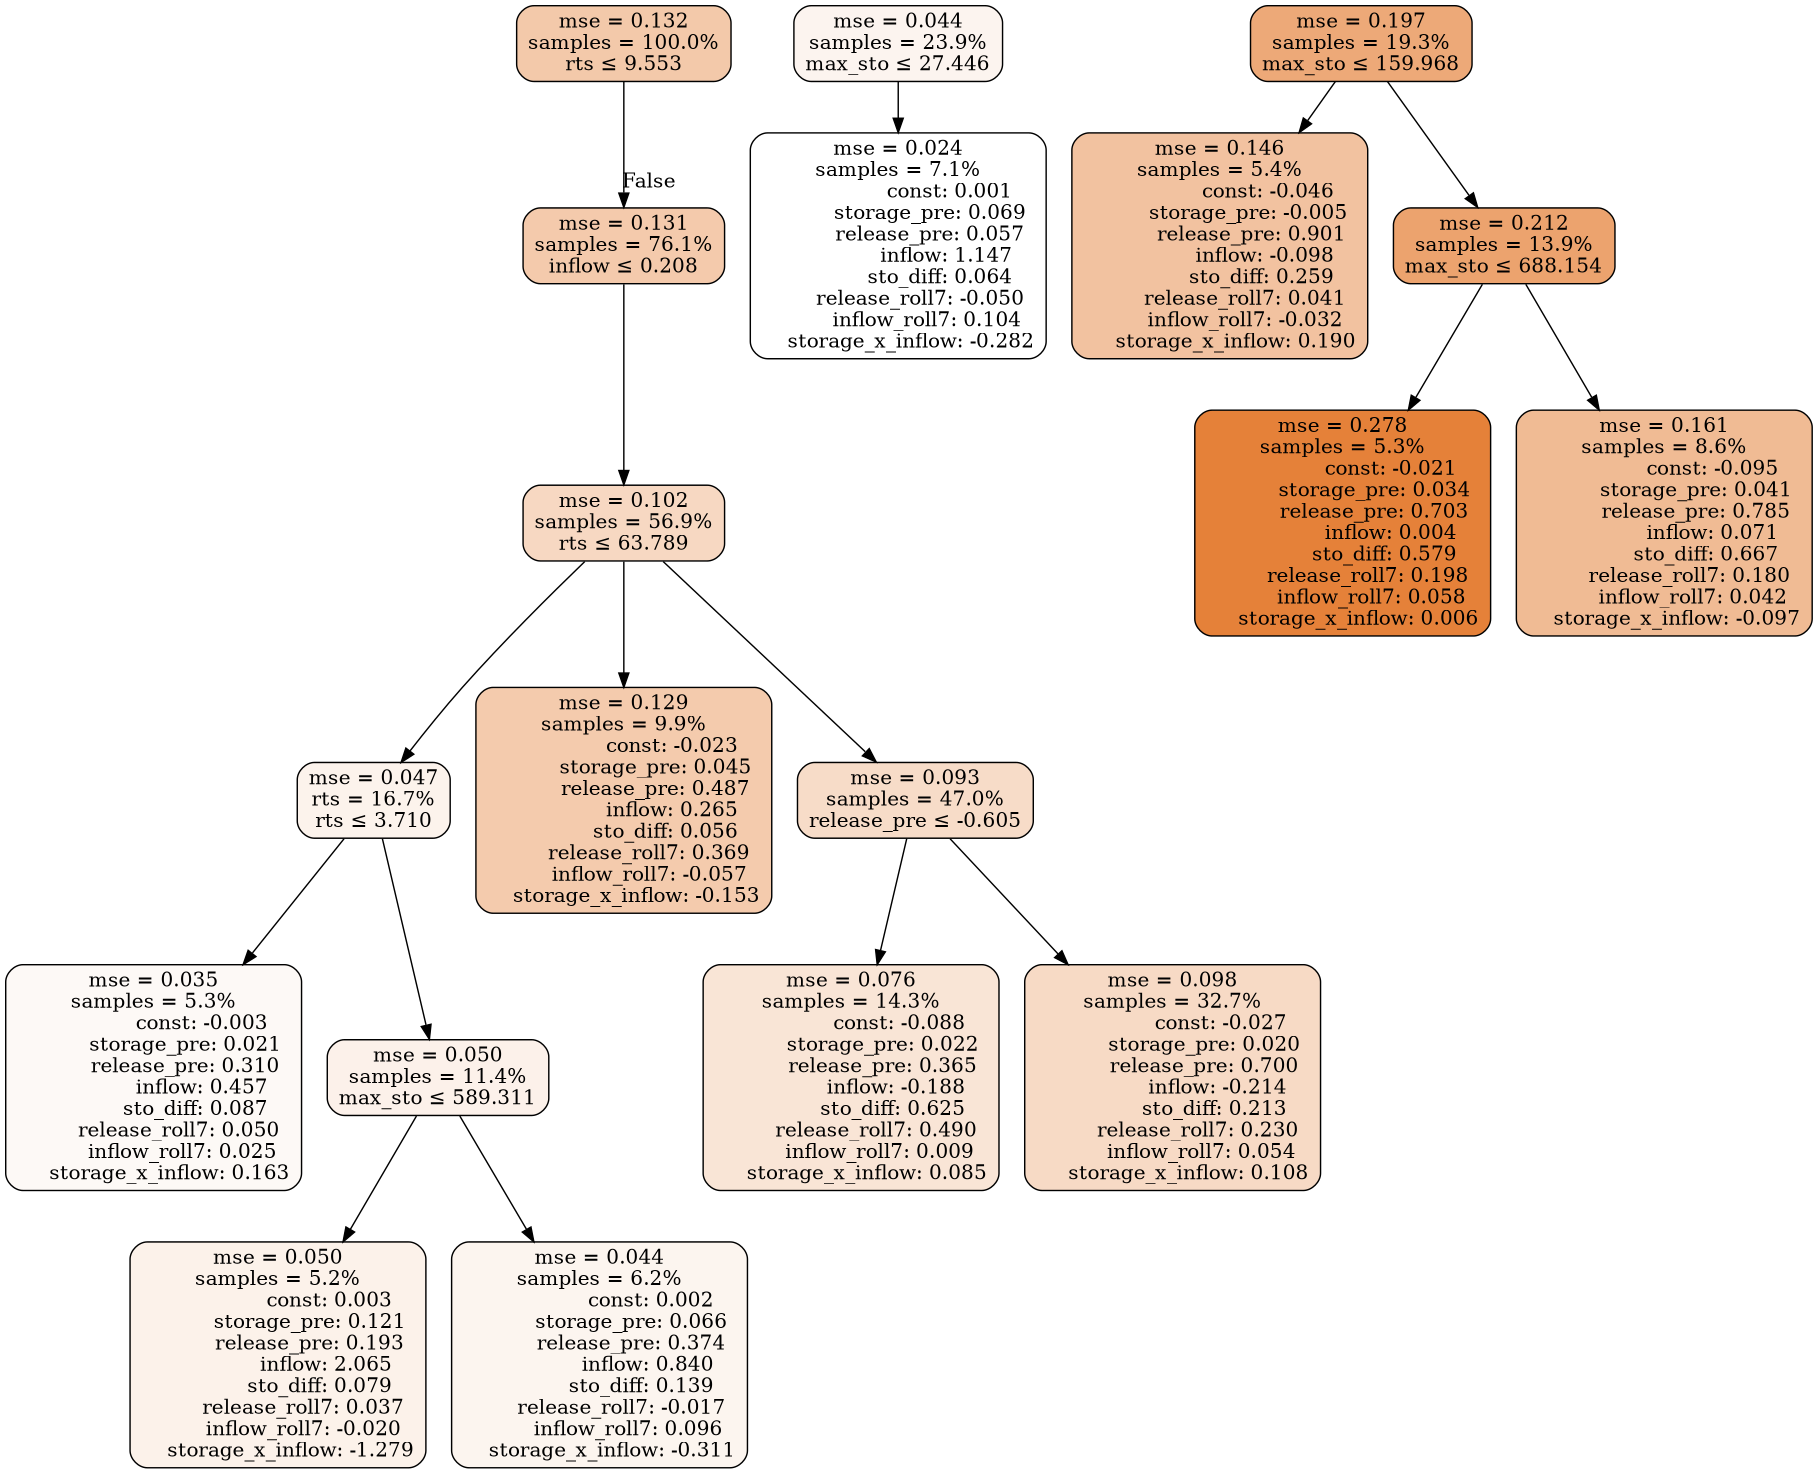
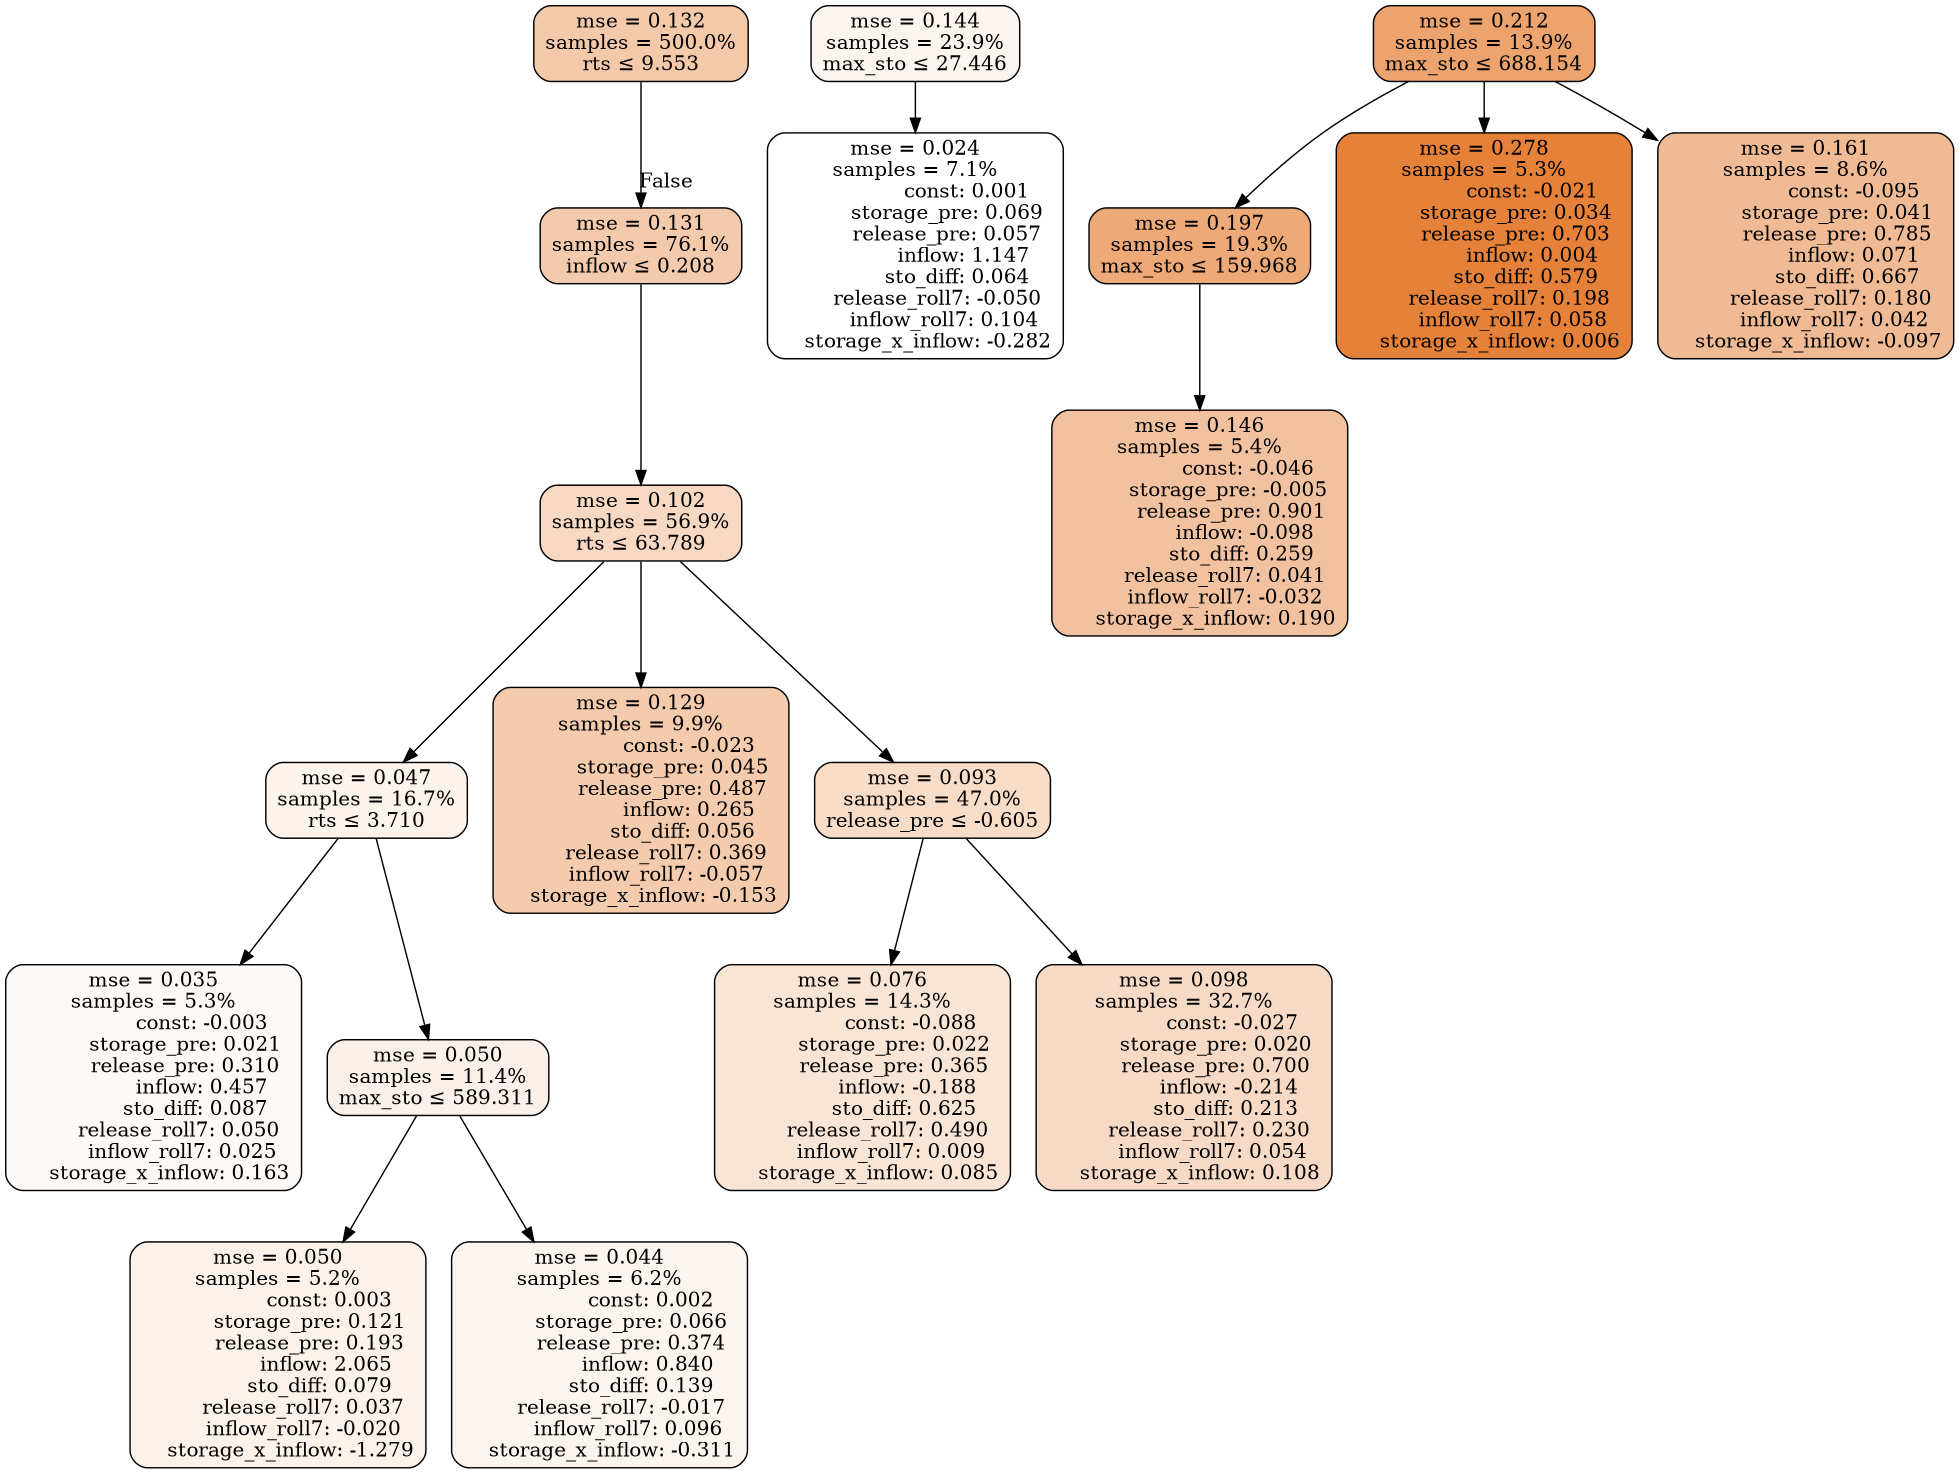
node "mse = 0.132 samples = 100.0% rts ≤ 9.553": label "mse = 0.132 samples = 100.0% rts ≤ 9.553" -> "mse = 0.132 samples = 500.0% rts ≤ 9.553"
node "mse = 0.044 samples = 23.9% max_sto ≤ 27.446": label "mse = 0.044 samples = 23.9% max_sto ≤ 27.446" -> "mse = 0.144 samples = 23.9% max_sto ≤ 27.446"
edge "mse = 0.197 samples = 19.3% max_sto ≤ 159.968" -> "mse = 0.212 samples = 13.9% max_sto ≤ 688.154": reversed
node "mse = 0.047 rts = 16.7% rts ≤ 3.710": label "mse = 0.047 rts = 16.7% rts ≤ 3.710" -> "mse = 0.047 samples = 16.7% rts ≤ 3.710"
